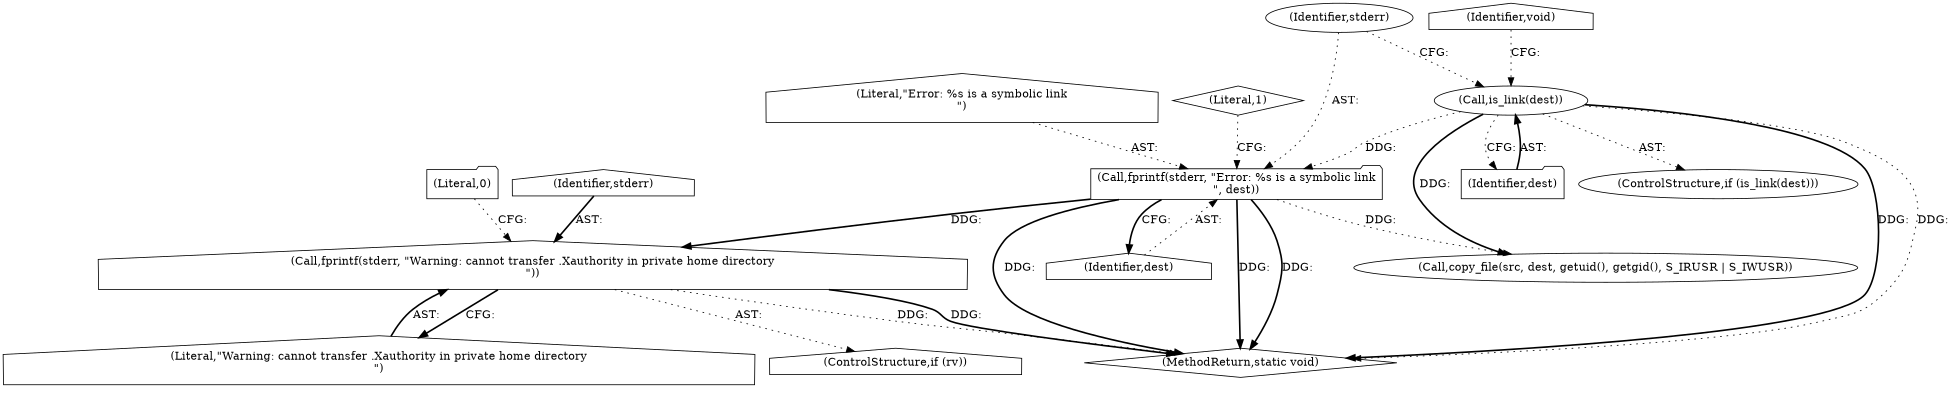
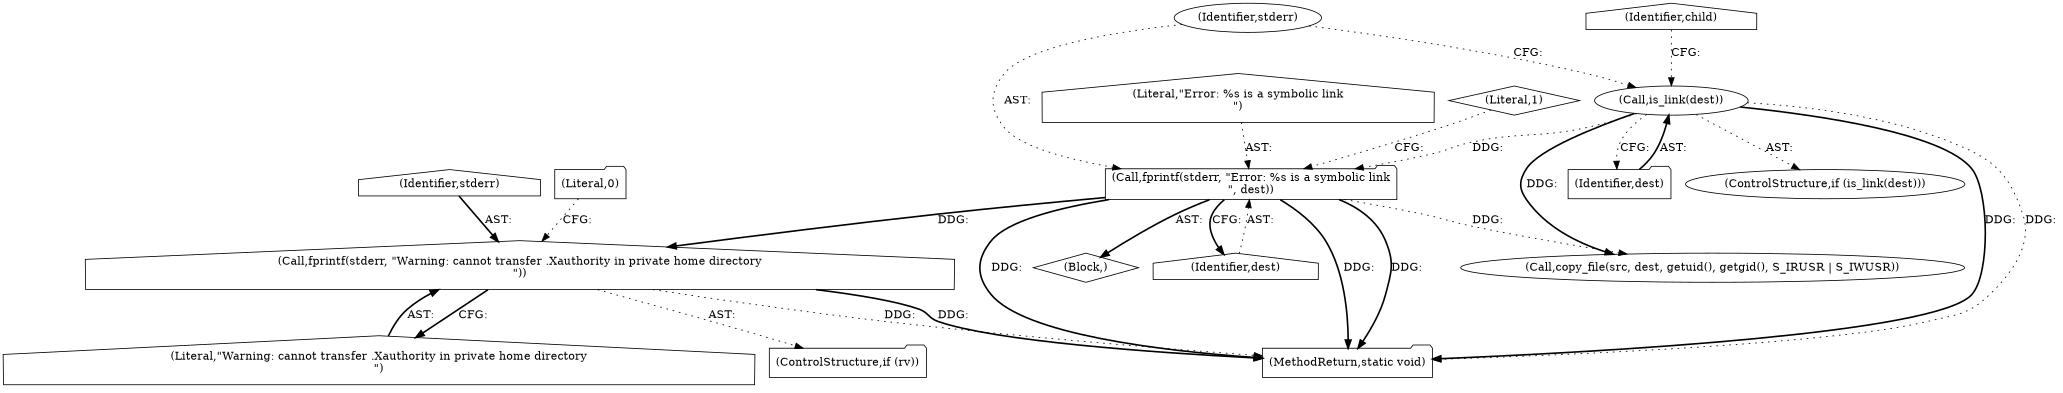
node "(Identifier,void)": label "(Identifier,void)" -> "(Identifier,child)"
node "(Block,)": added
node "(ControlStructure,if (rv))": shape house -> folder
node "(MethodReturn,static void)": shape diamond -> folder
